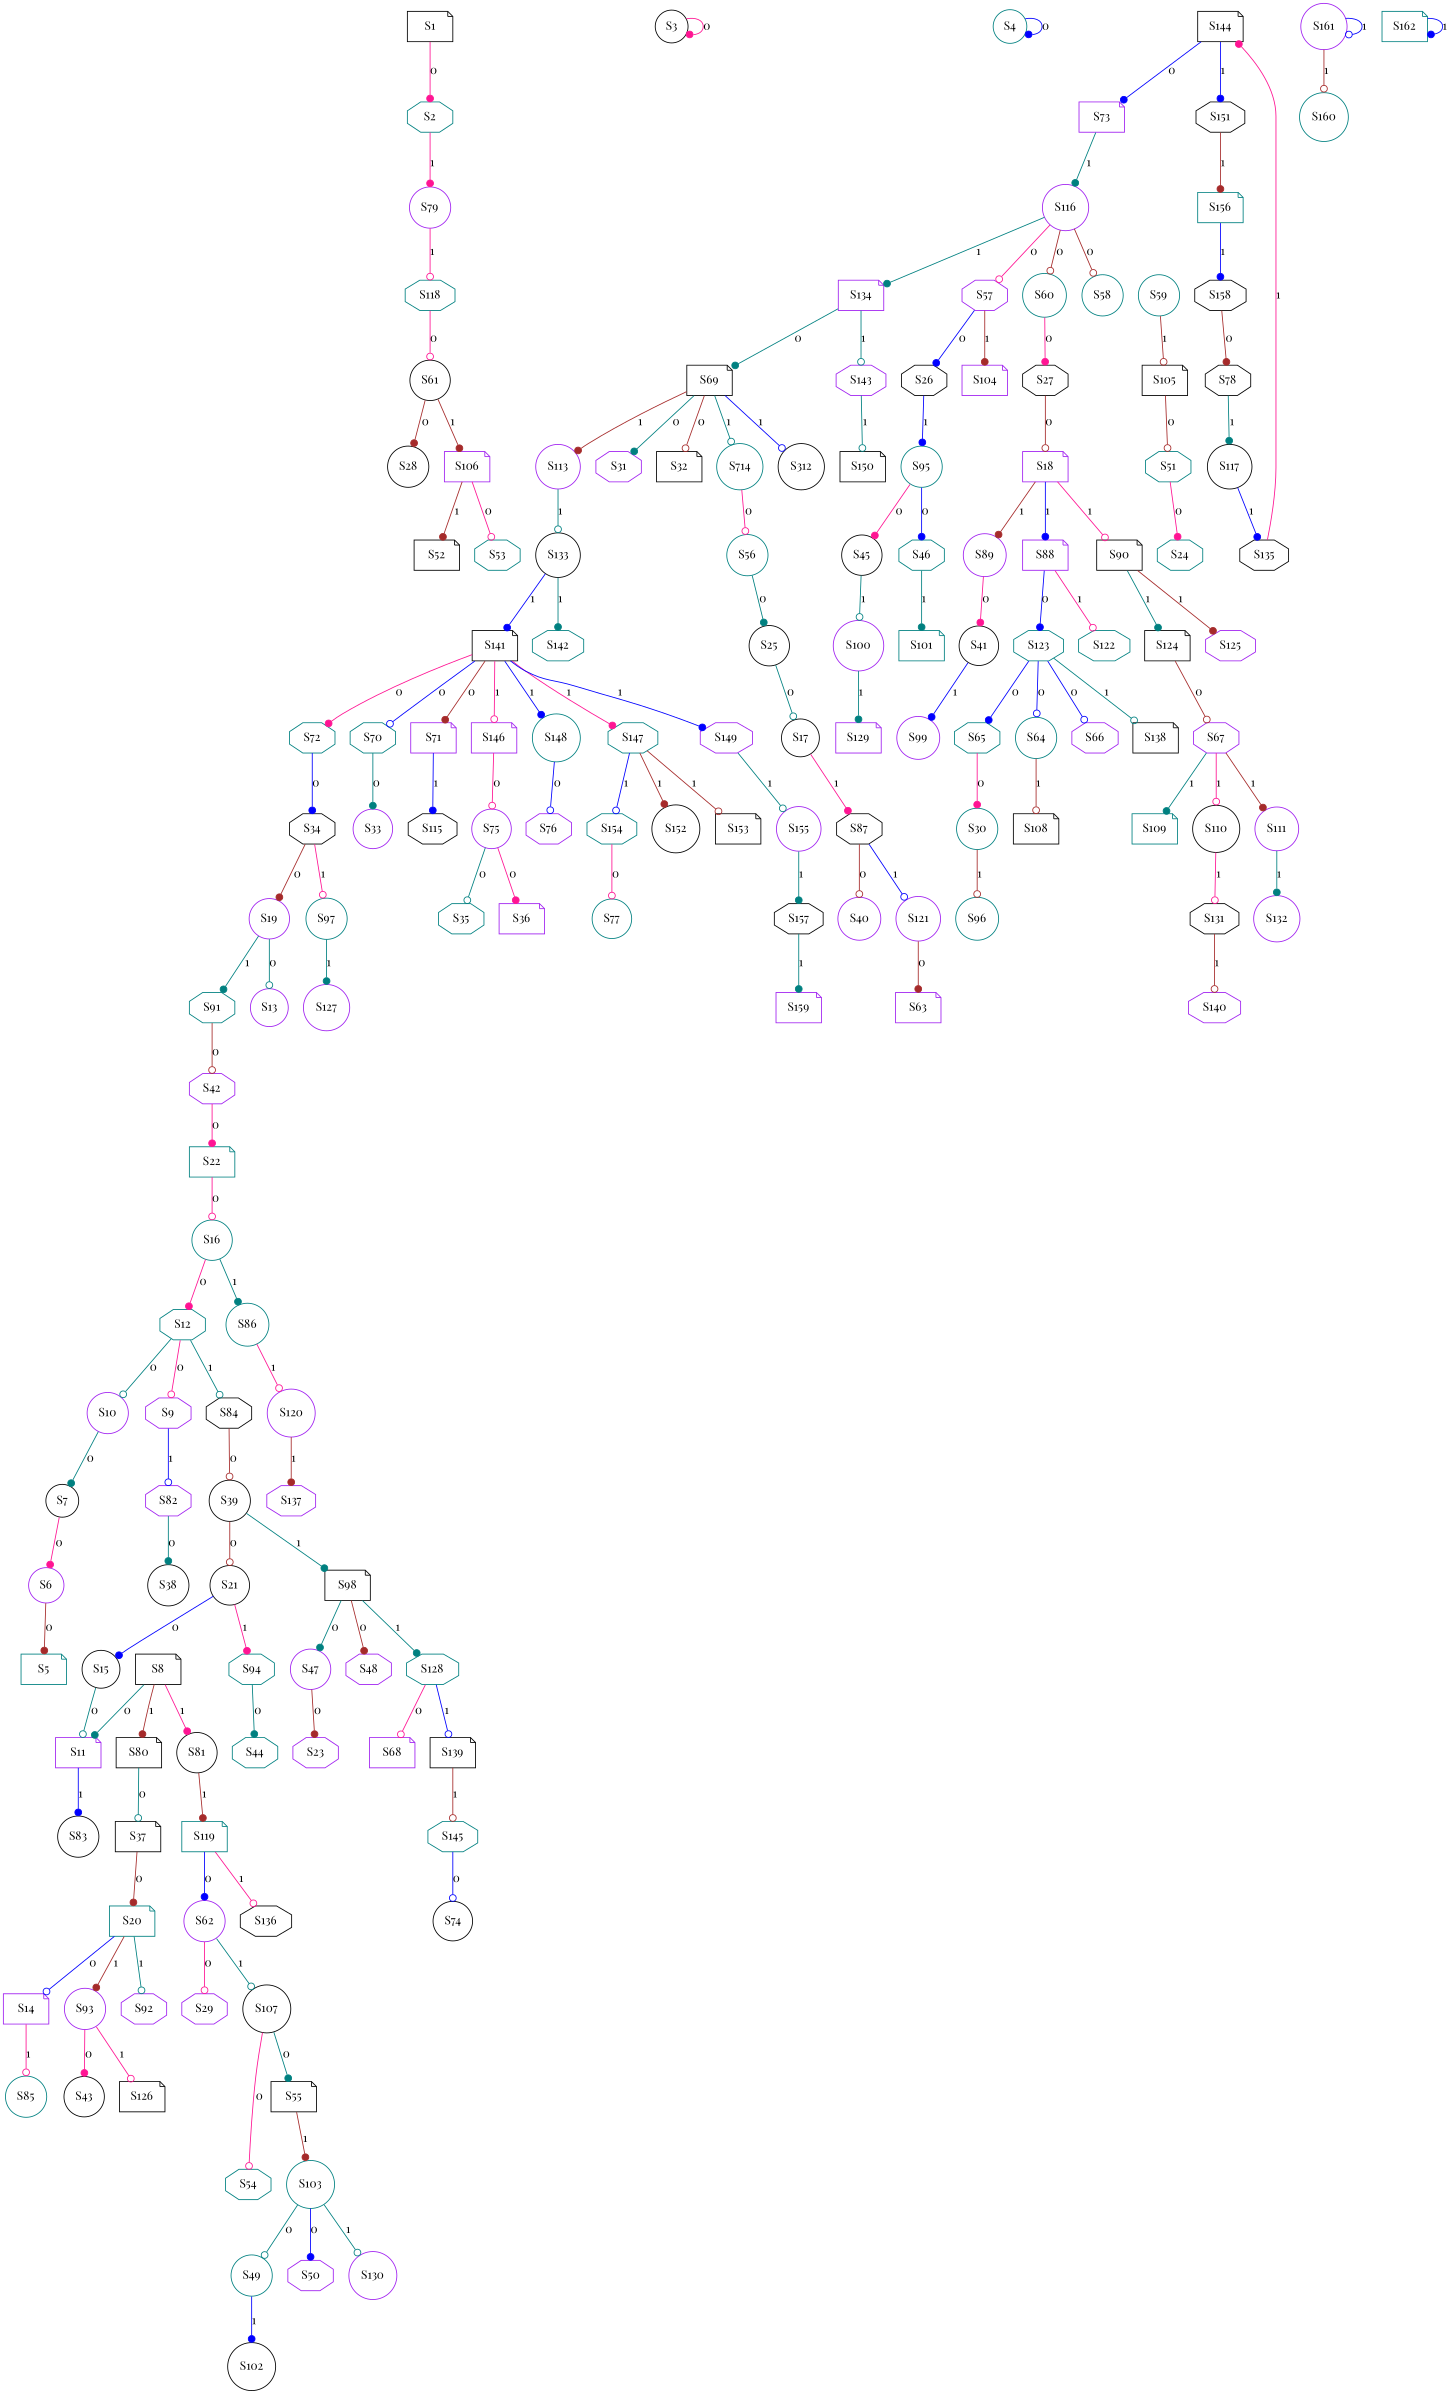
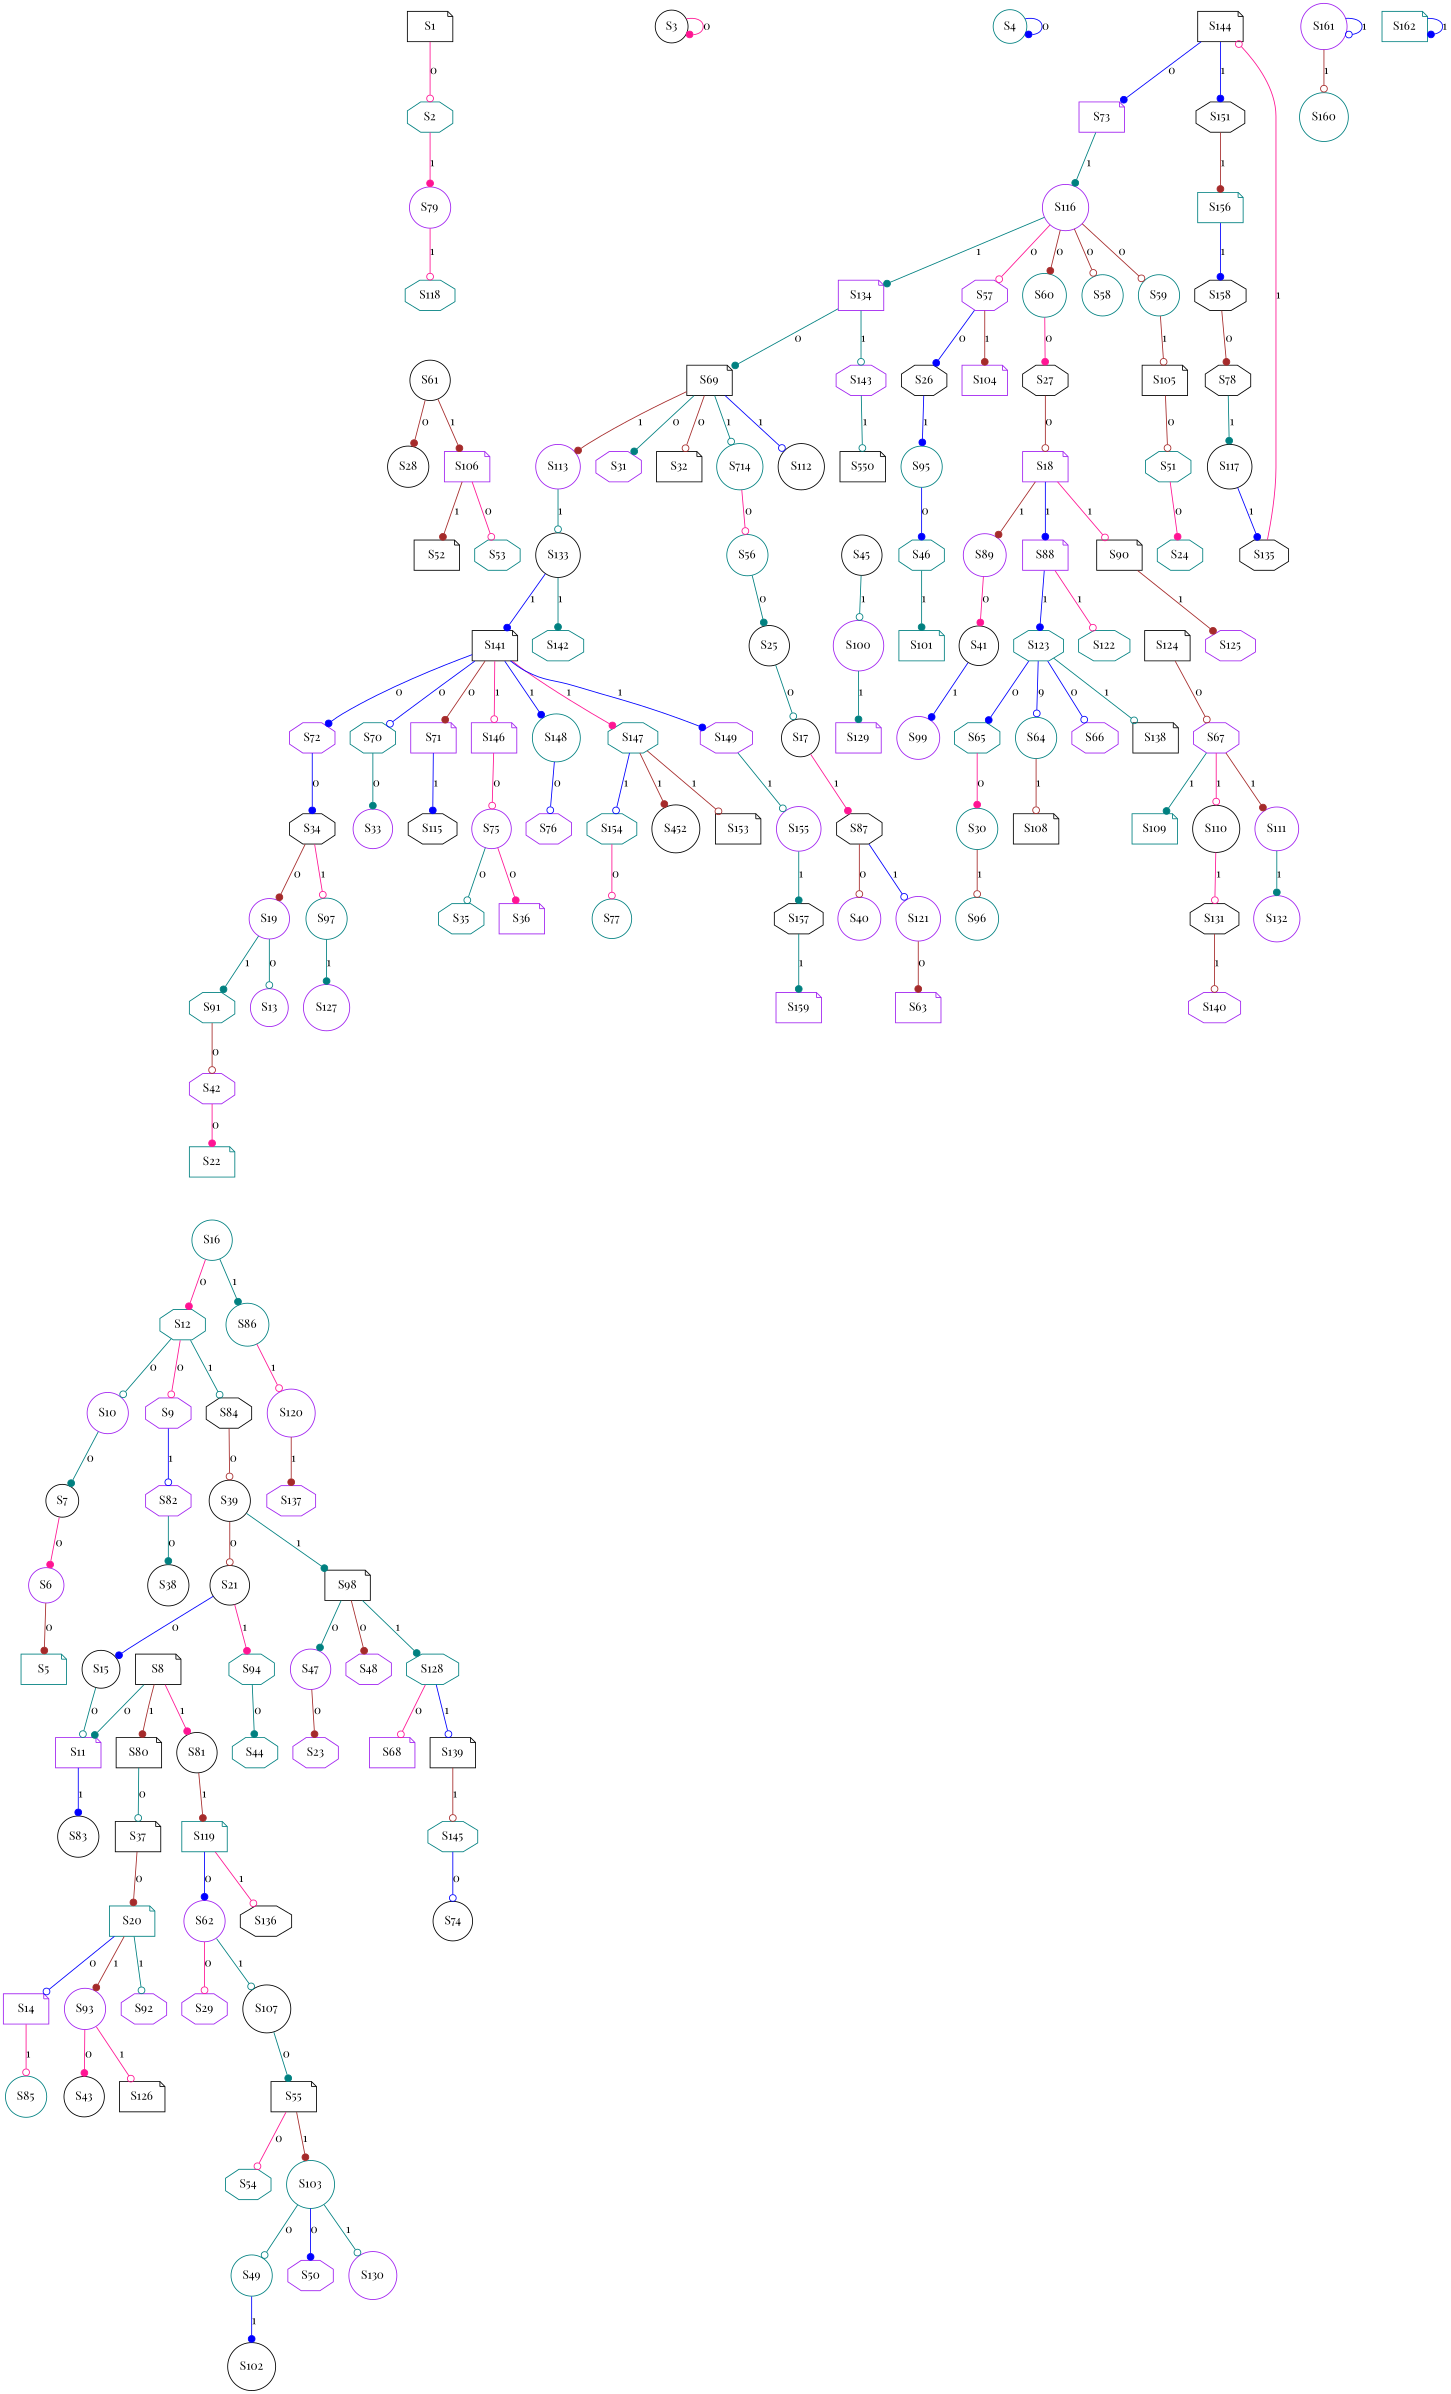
edge "S1" -> "S2": arrowhead dot -> odot
edge "S116" -> "S60": arrowhead odot -> dot
edge "S116" -> "S59": added, label "0"
edge "S135" -> "S144": arrowhead dot -> odot
edge "S118" -> "S61": removed, label "0"
node "S312": label "S312" -> "S112"
node "S150": label "S150" -> "S550"
edge "S95" -> "S45": removed, label "0"
edge "S90" -> "S124": removed, label "1"
edge "S88" -> "S123": label "0" -> "1"
edge "S141" -> "S72": color deeppink -> blue
edge "S123" -> "S64": label "0" -> "9"
node "S72": color teal -> purple
node "S152": label "S152" -> "S452"
edge "S22" -> "S16": removed, label "0"
edge "S107" -> "S54": now "S55" -> "S54"
